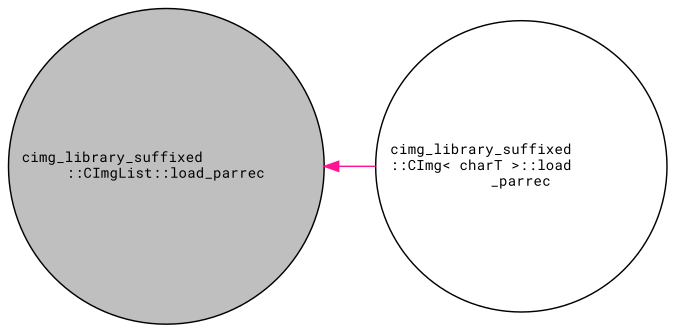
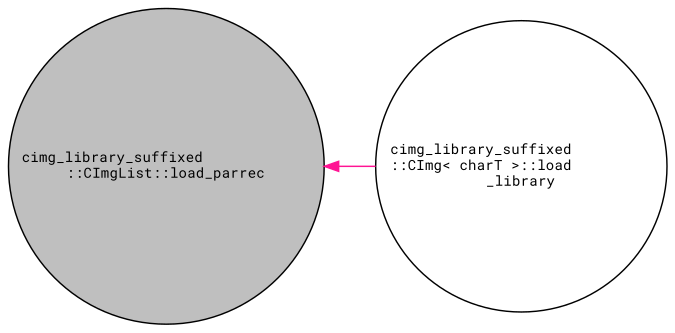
node "cimg_library_suffixed ::CImg< charT >::load _parrec": label "cimg_library_suffixed ::CImg< charT >::load _parrec" -> "cimg_library_suffixed ::CImg< charT >::load _library"
